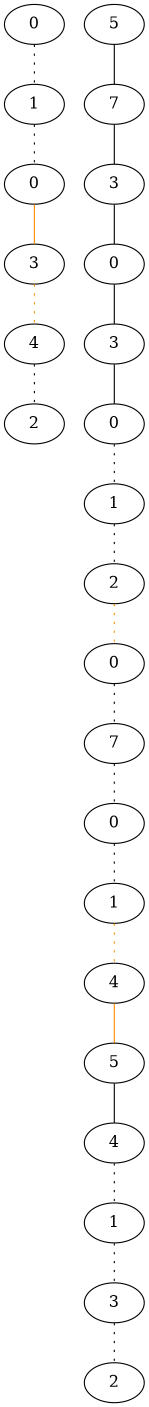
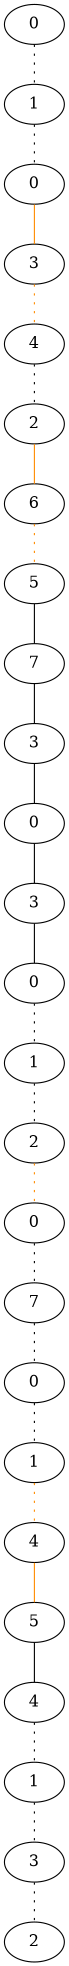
node "6": added
